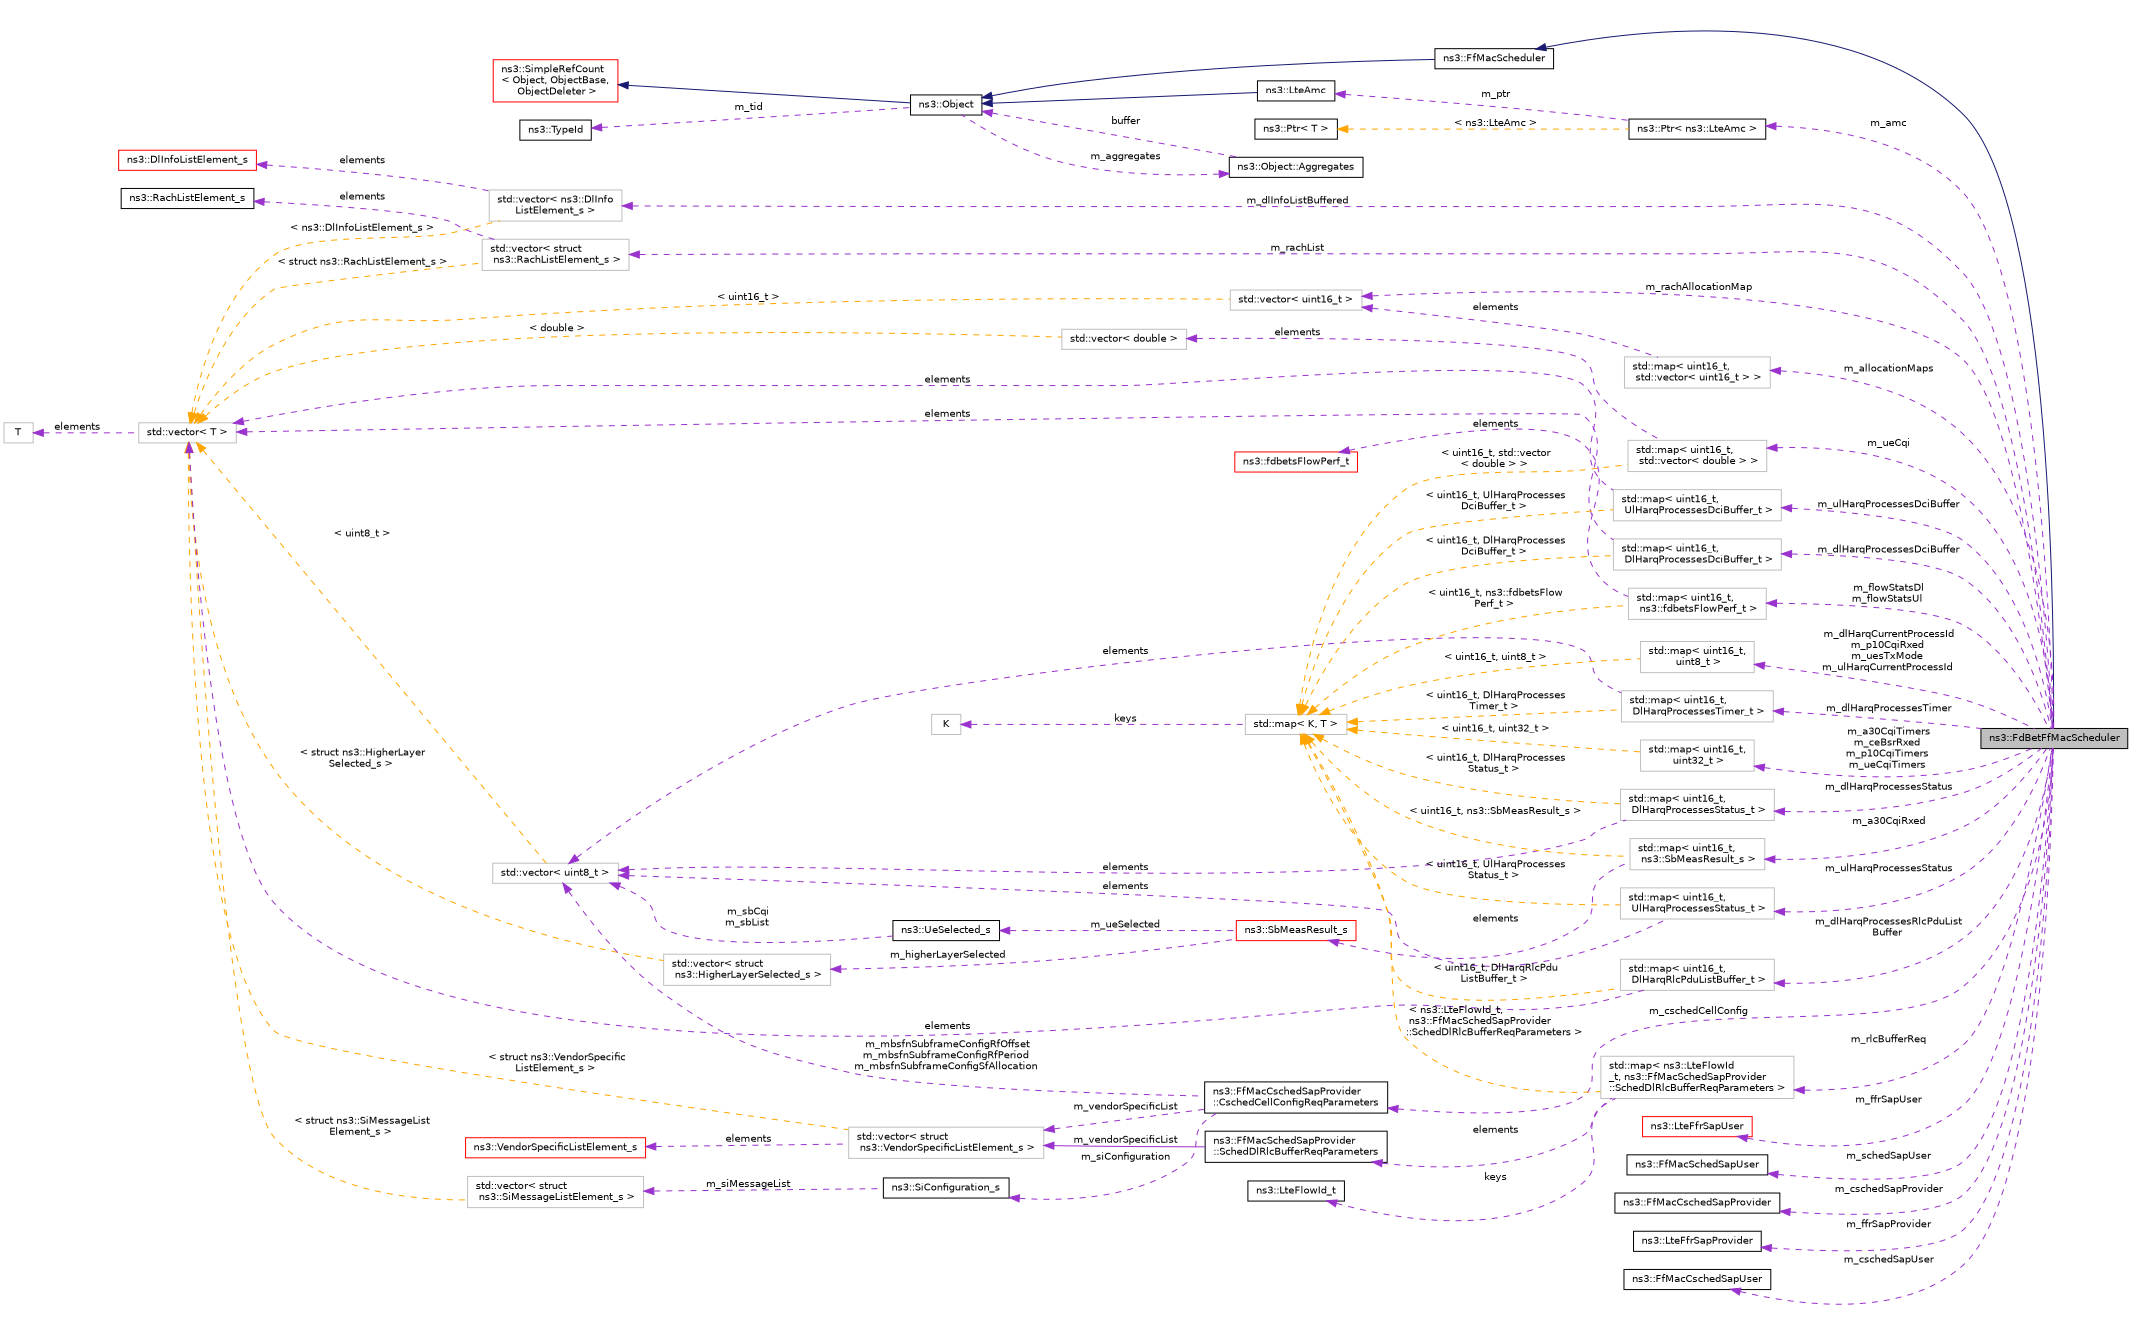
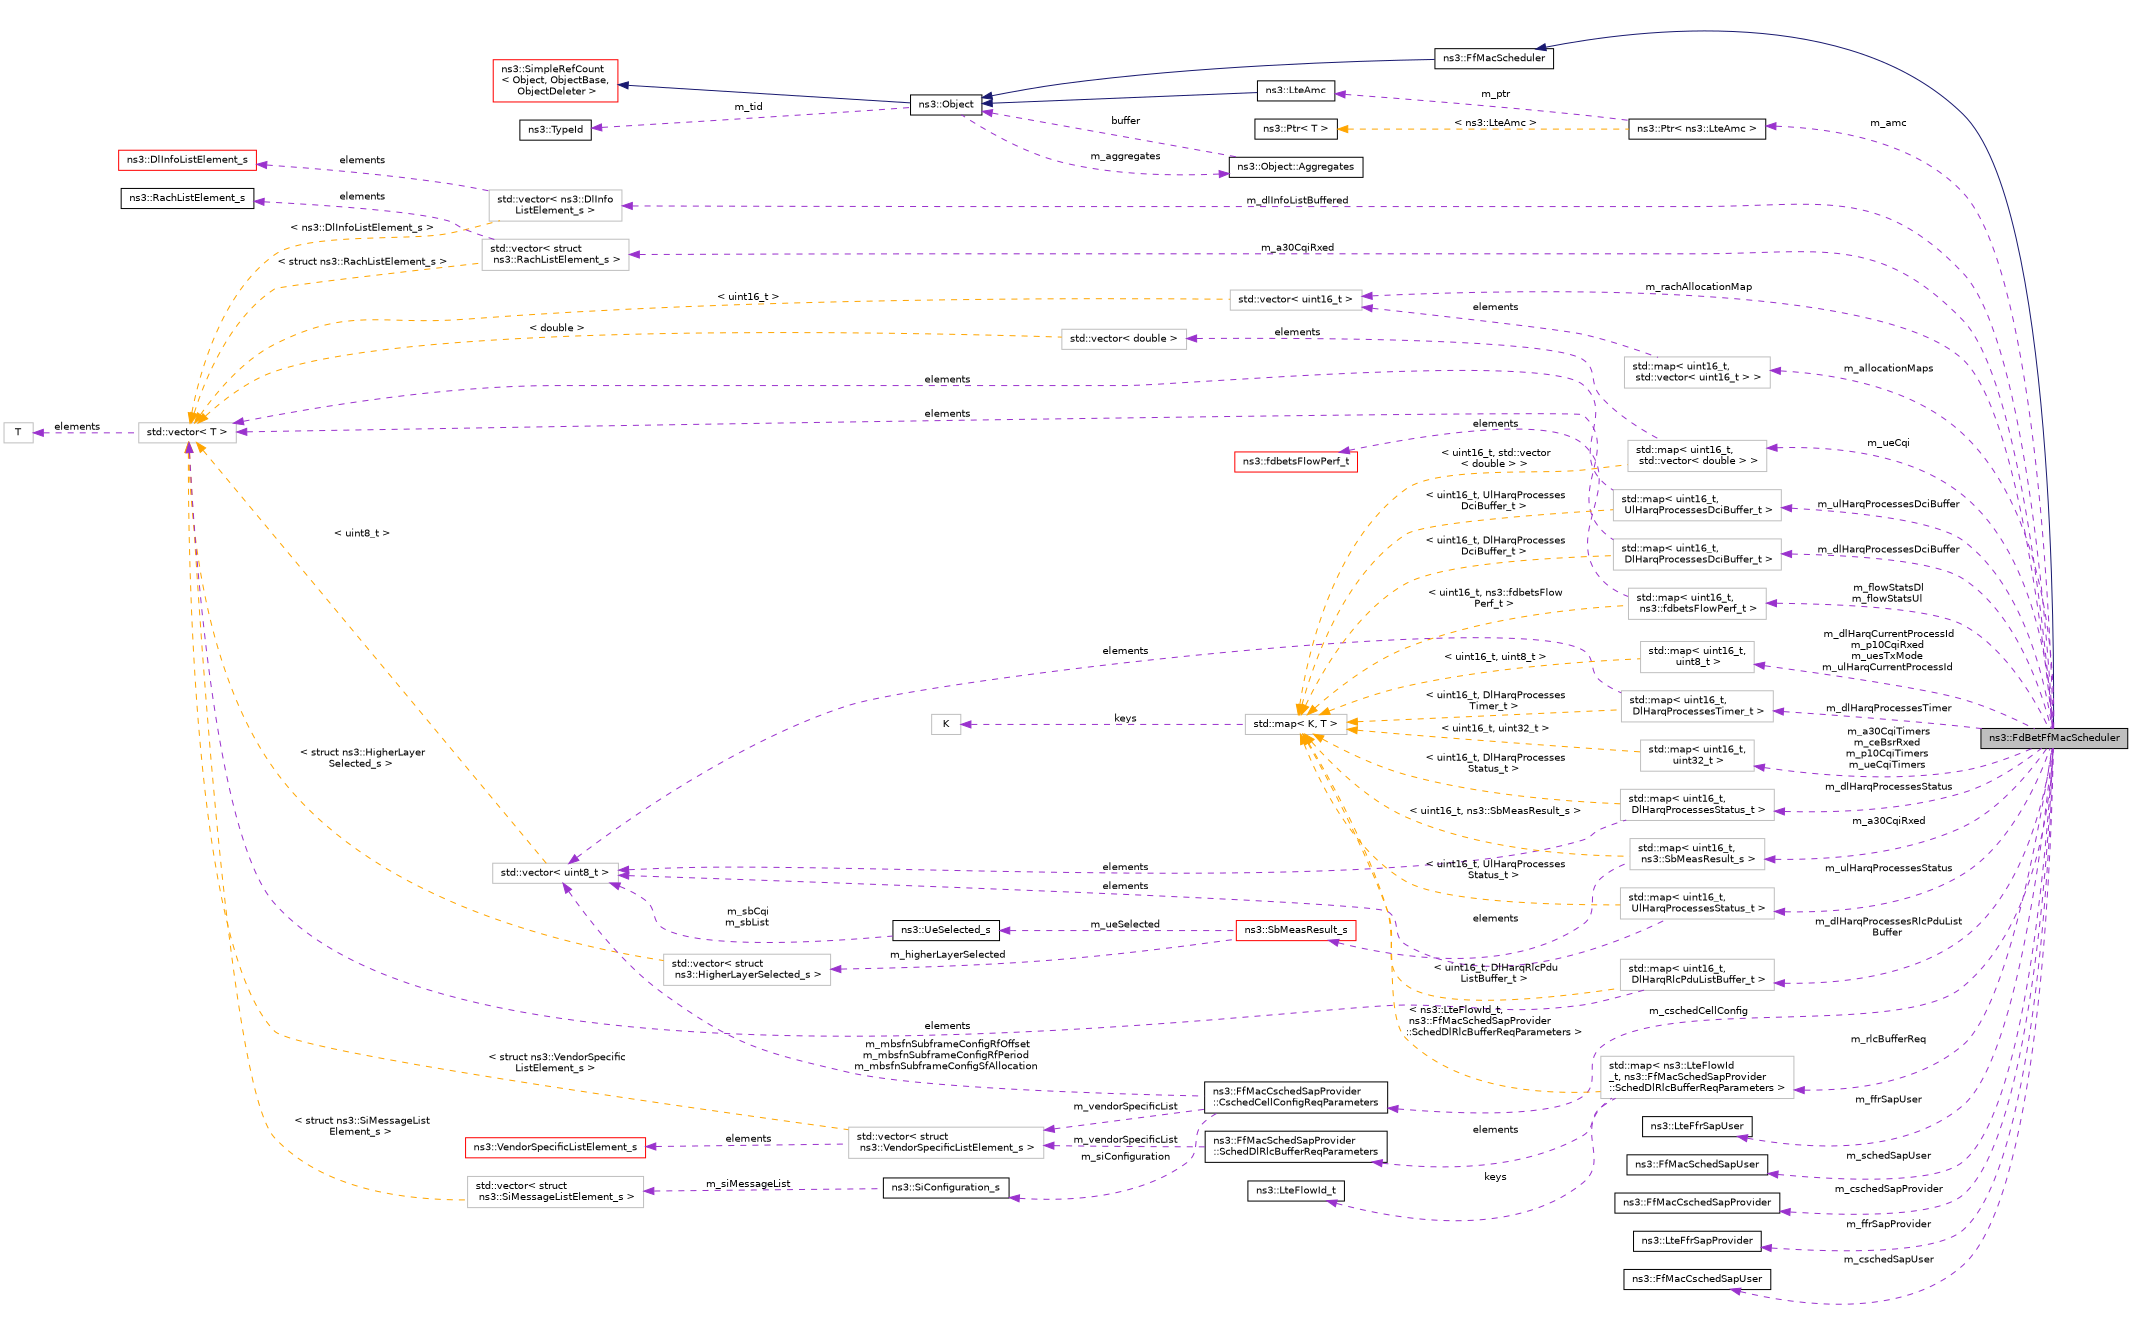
edge "ns3::FdBetFfMacScheduler" -> "std::vector< struct ns3::RachListElement_s >": label " m_rachList" -> " m_a30CqiRxed"
node "ns3::LteFfrSapUser": color red -> black
edge "ns3::FfMacSchedSapProvider ::SchedDlRlcBufferReqParameters" -> "std::vector< struct ns3::VendorSpecificListElement_s >": style solid -> dashed
